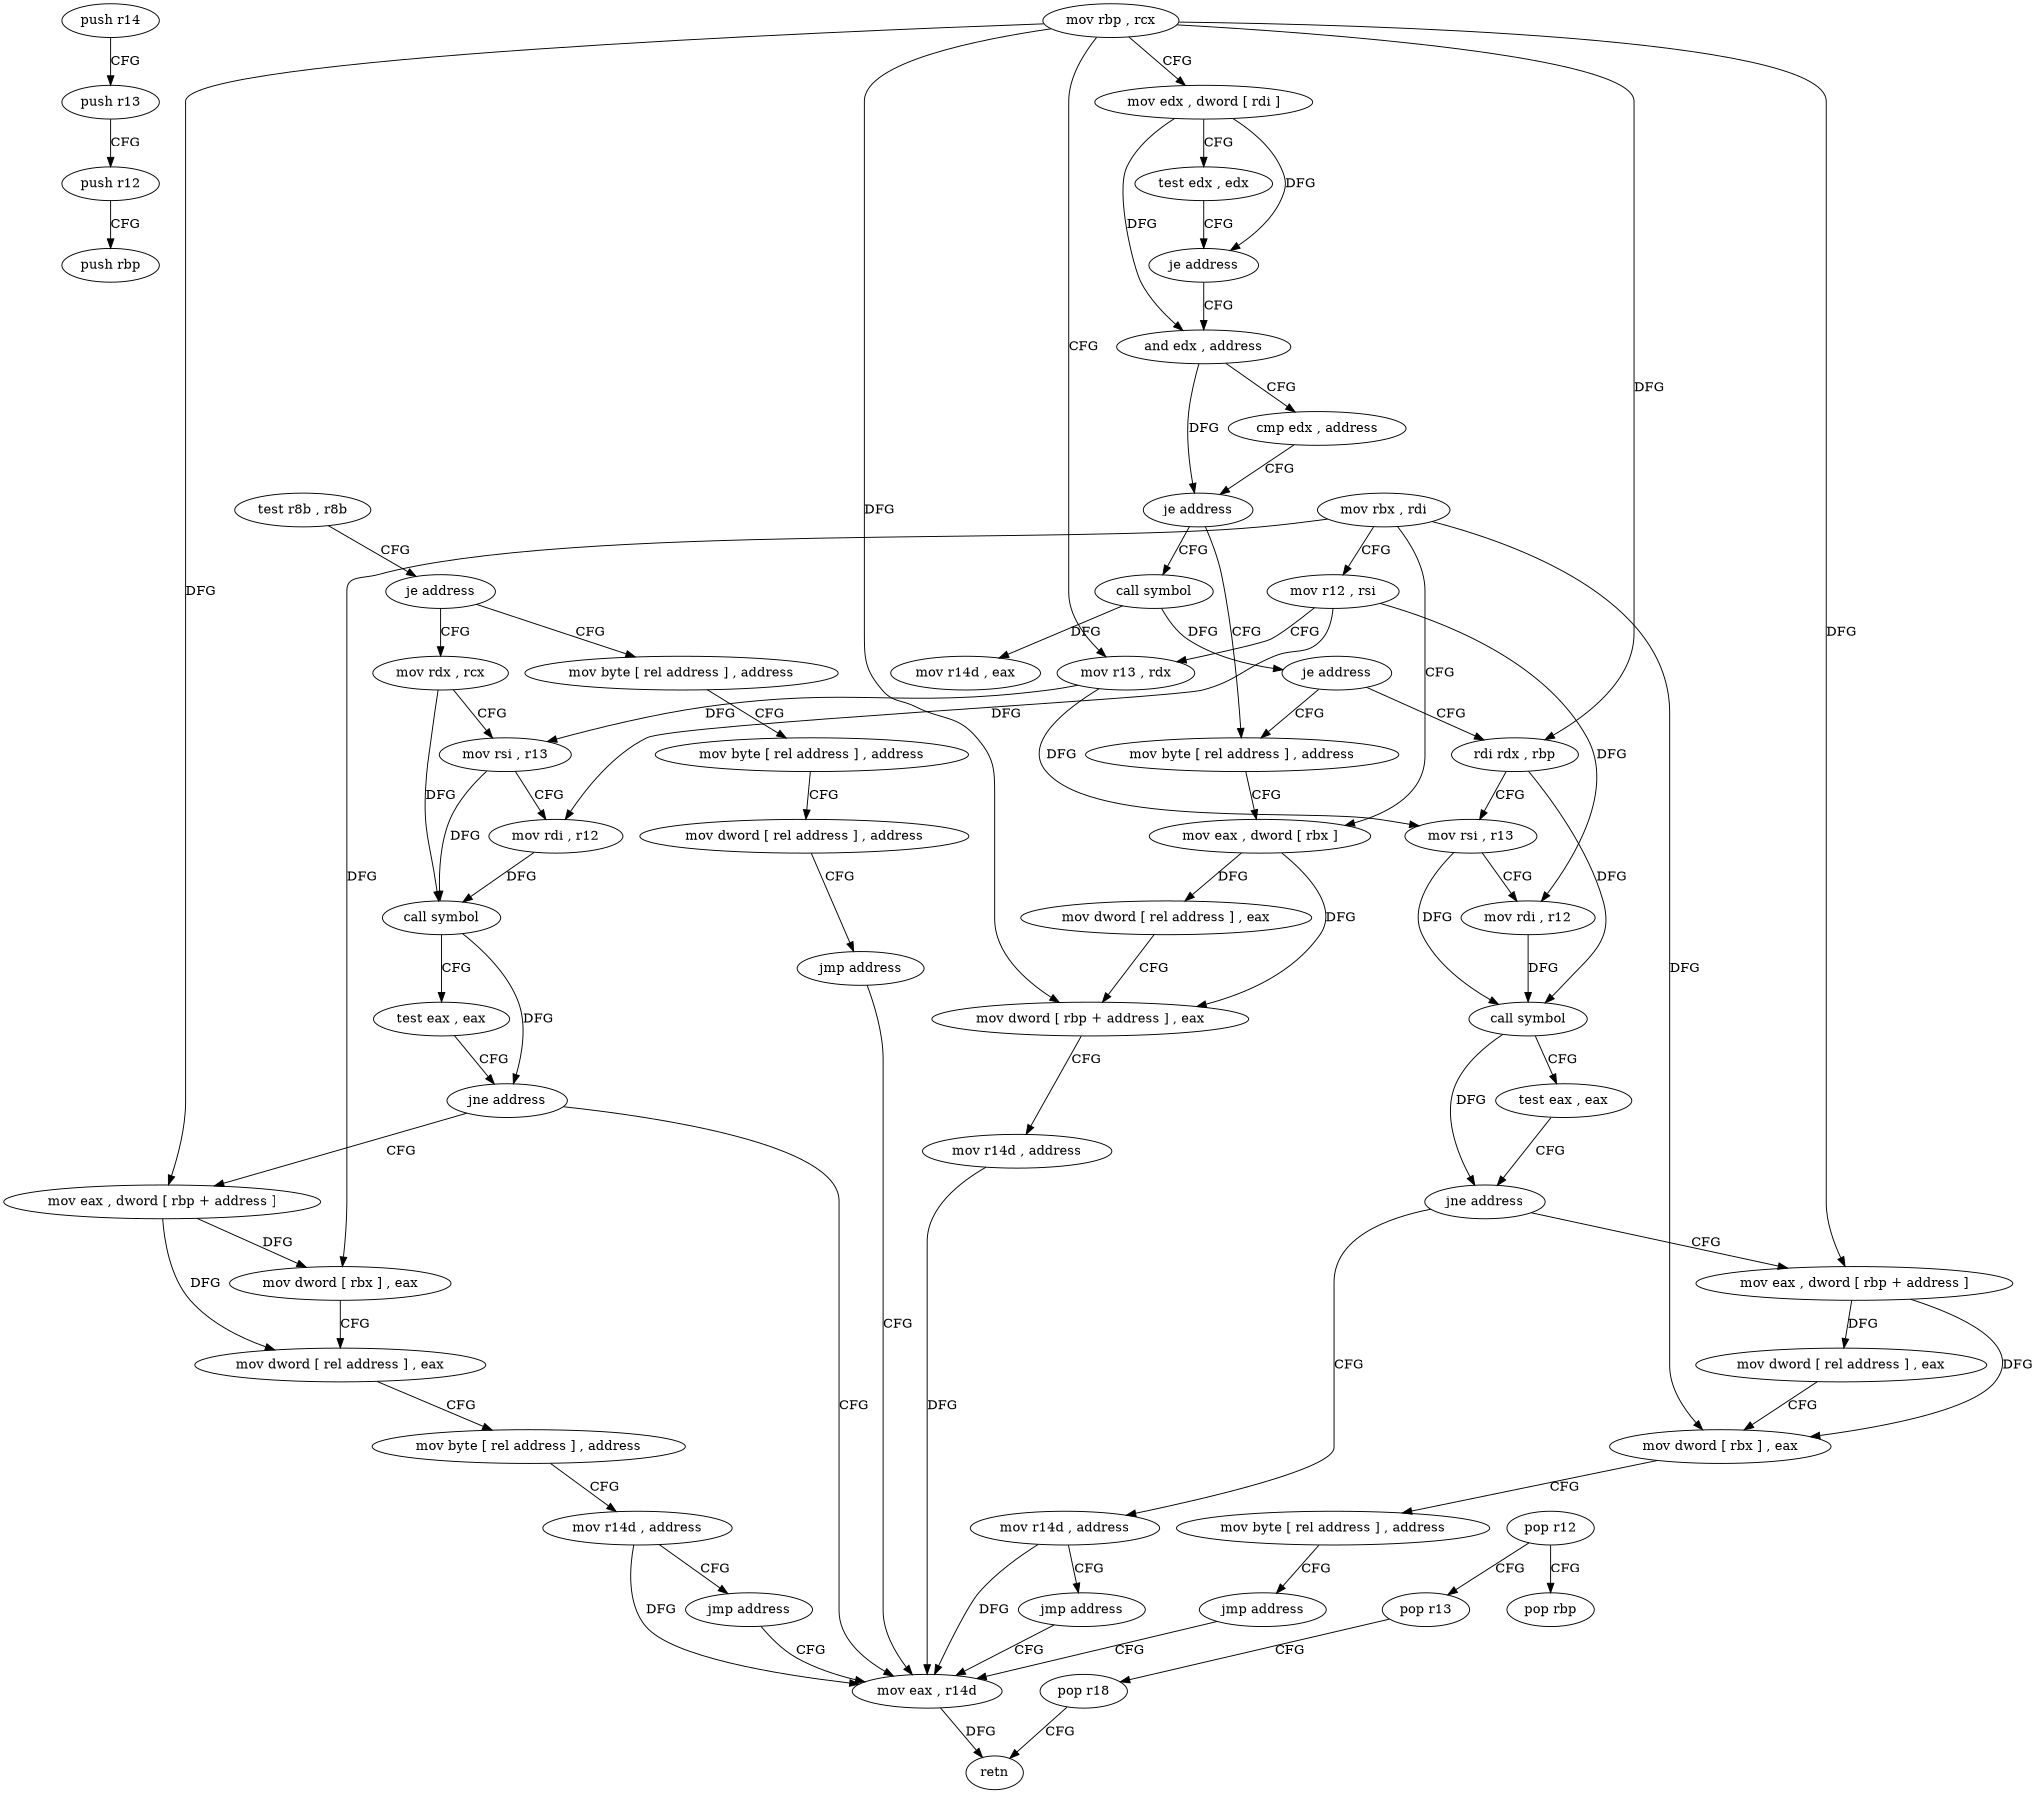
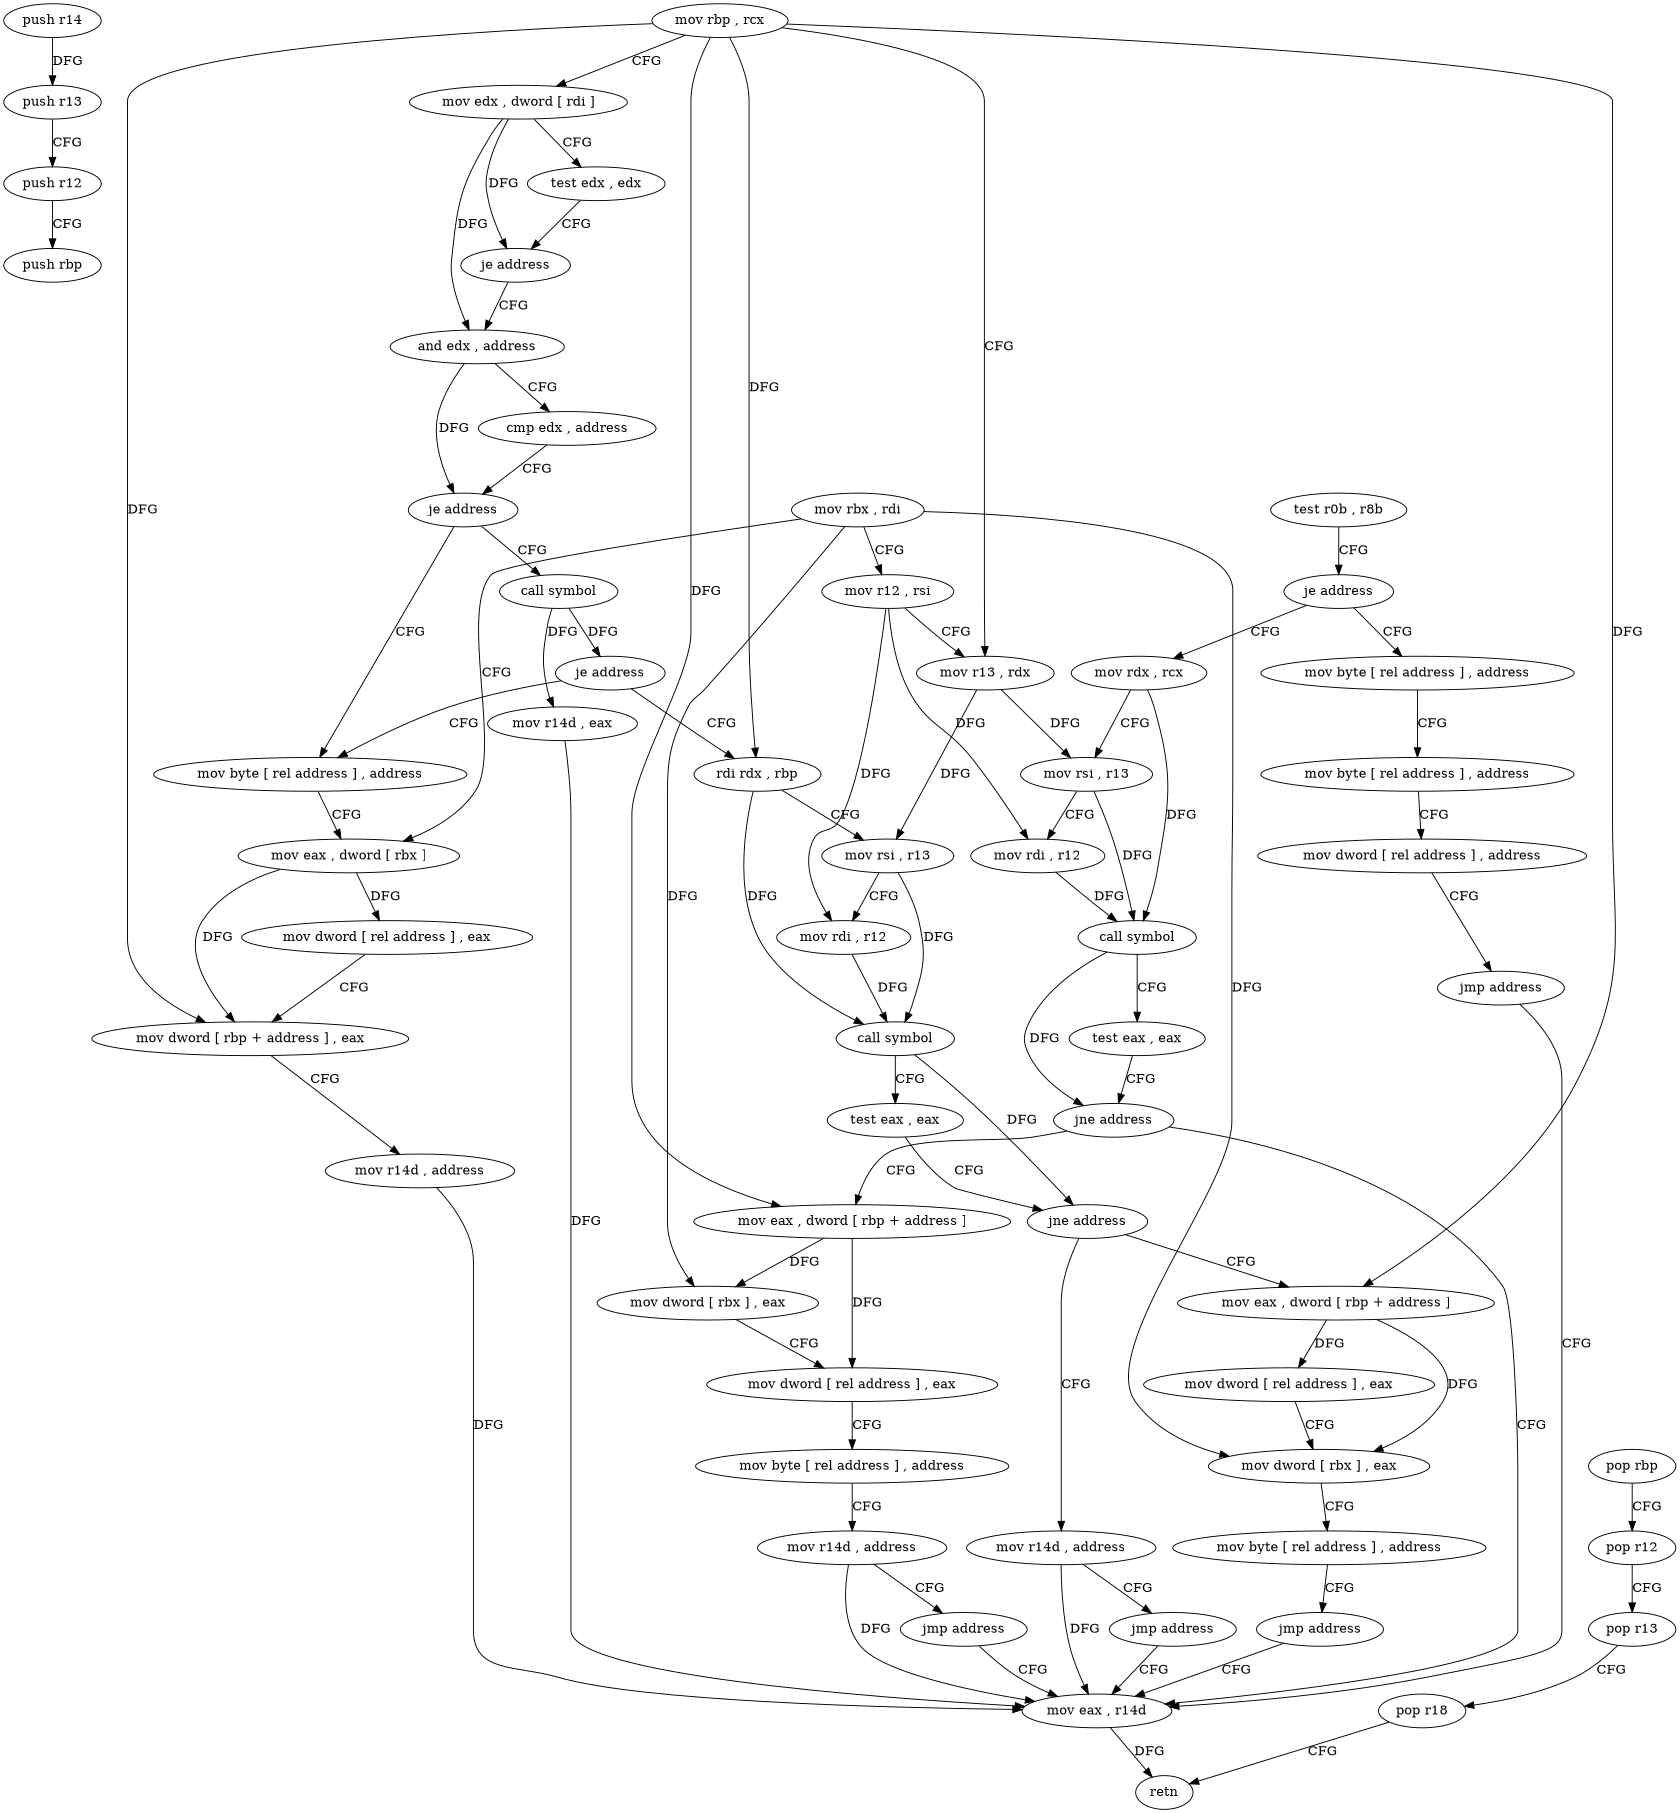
edge "push r14" -> "push r13": label "CFG" -> "DFG"
node "test r8b , r8b": label "test r8b , r8b" -> "test r0b , r8b"
edge "mov r14d , eax" -> "mov eax , r14d": added, label "DFG"
edge "pop r12" -> "pop rbp": reversed
